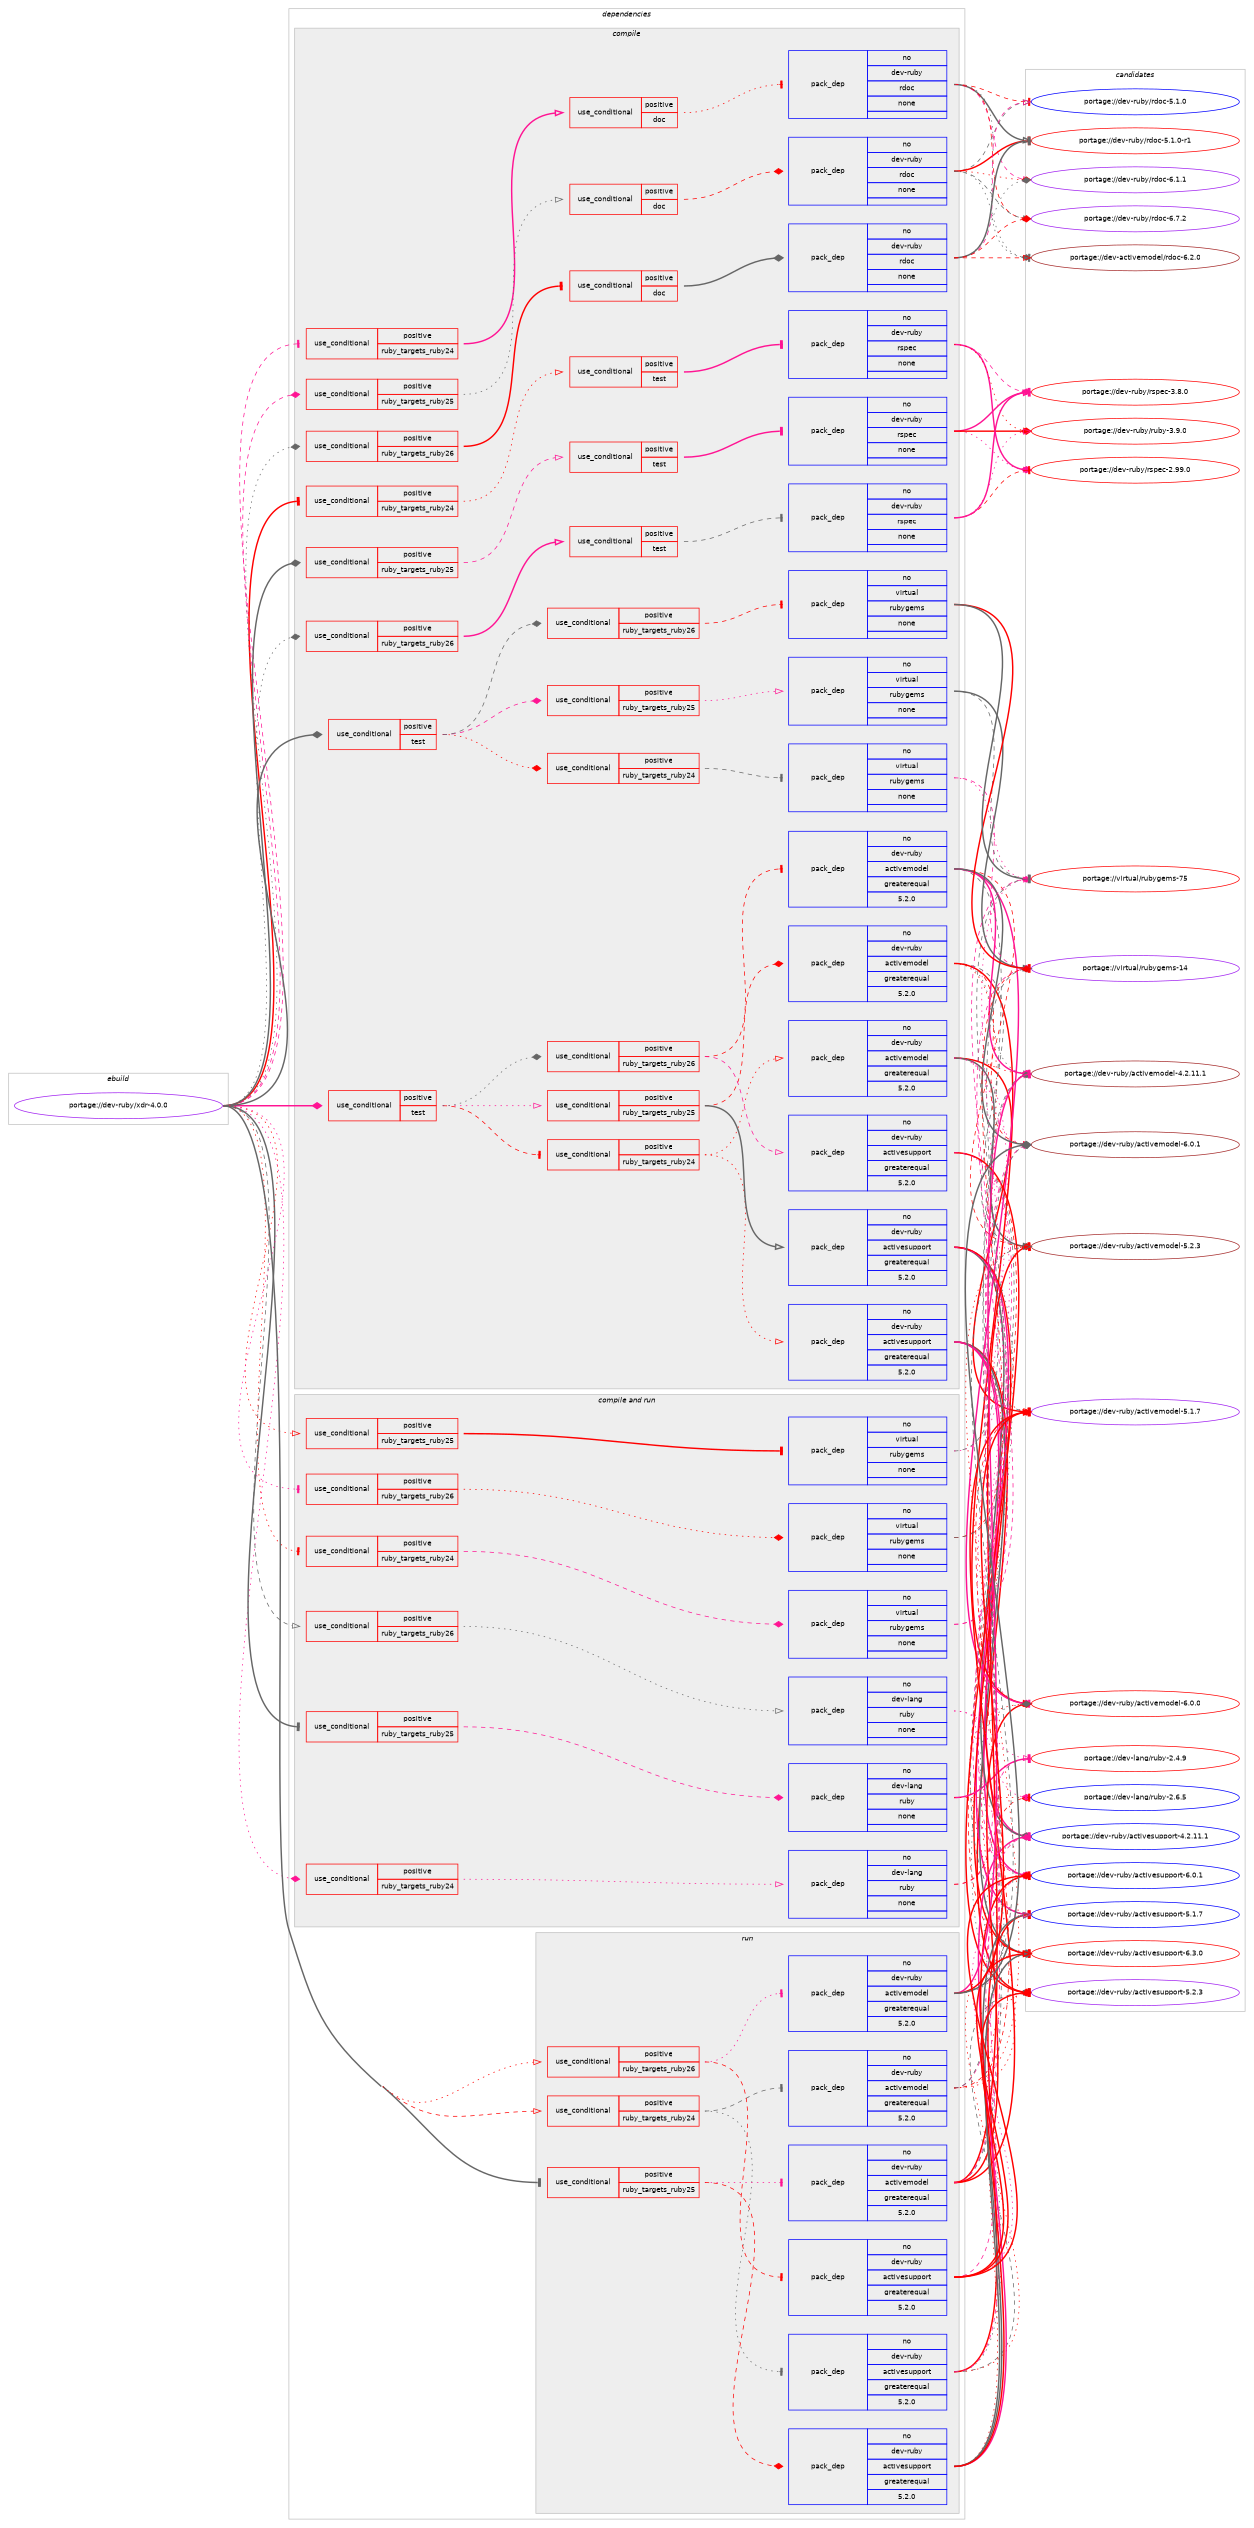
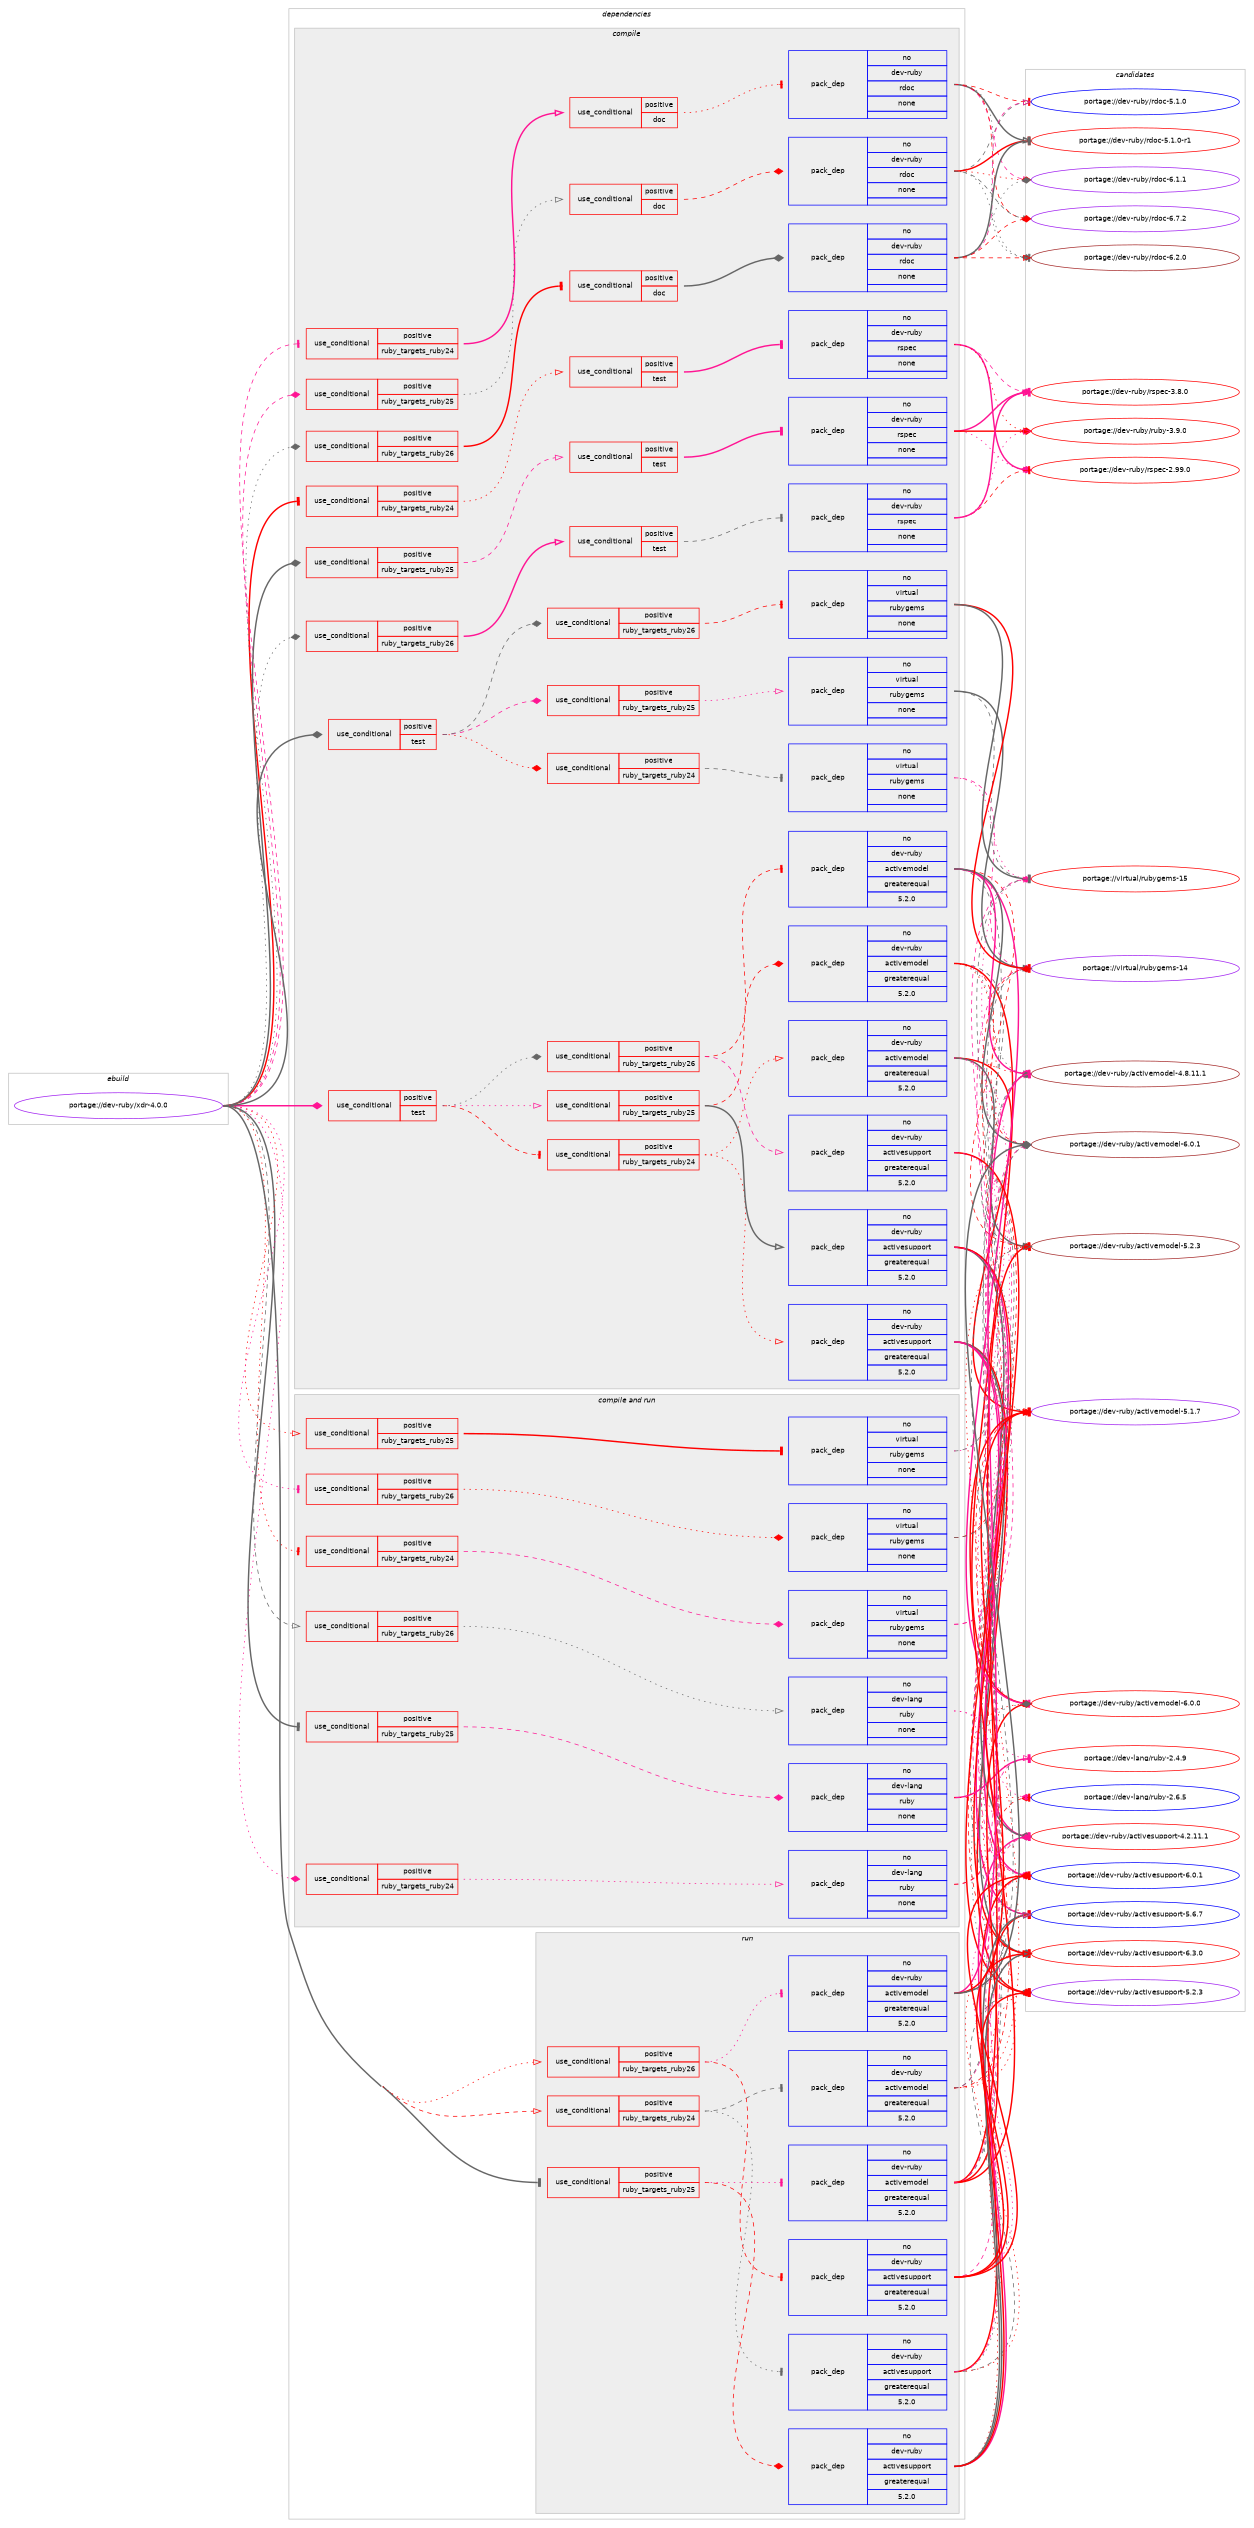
node "portage://dev-activemodel/rdoc-6.2.0": label "portage://dev-activemodel/rdoc-6.2.0" -> "portage://dev-ruby/rdoc-6.2.0"
node "portage://virtual/rubygems-75": label "portage://virtual/rubygems-75" -> "portage://virtual/rubygems-15"
node "portage://dev-ruby/activemodel-4.2.11.1": label "portage://dev-ruby/activemodel-4.2.11.1" -> "portage://dev-ruby/activemodel-4.8.11.1"
node "portage://dev-ruby/activesupport-4.2.11.1": color blue -> red
node "portage://dev-ruby/activesupport-5.1.7": label "portage://dev-ruby/activesupport-5.1.7" -> "portage://dev-ruby/activesupport-5.6.7"
